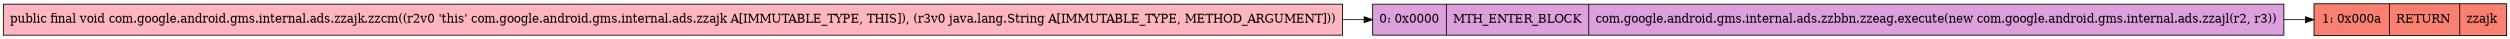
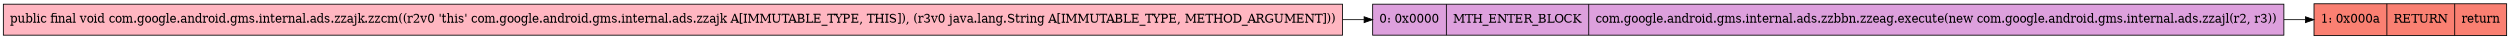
node "1: 0x000a": text "zzajk" -> "return"
